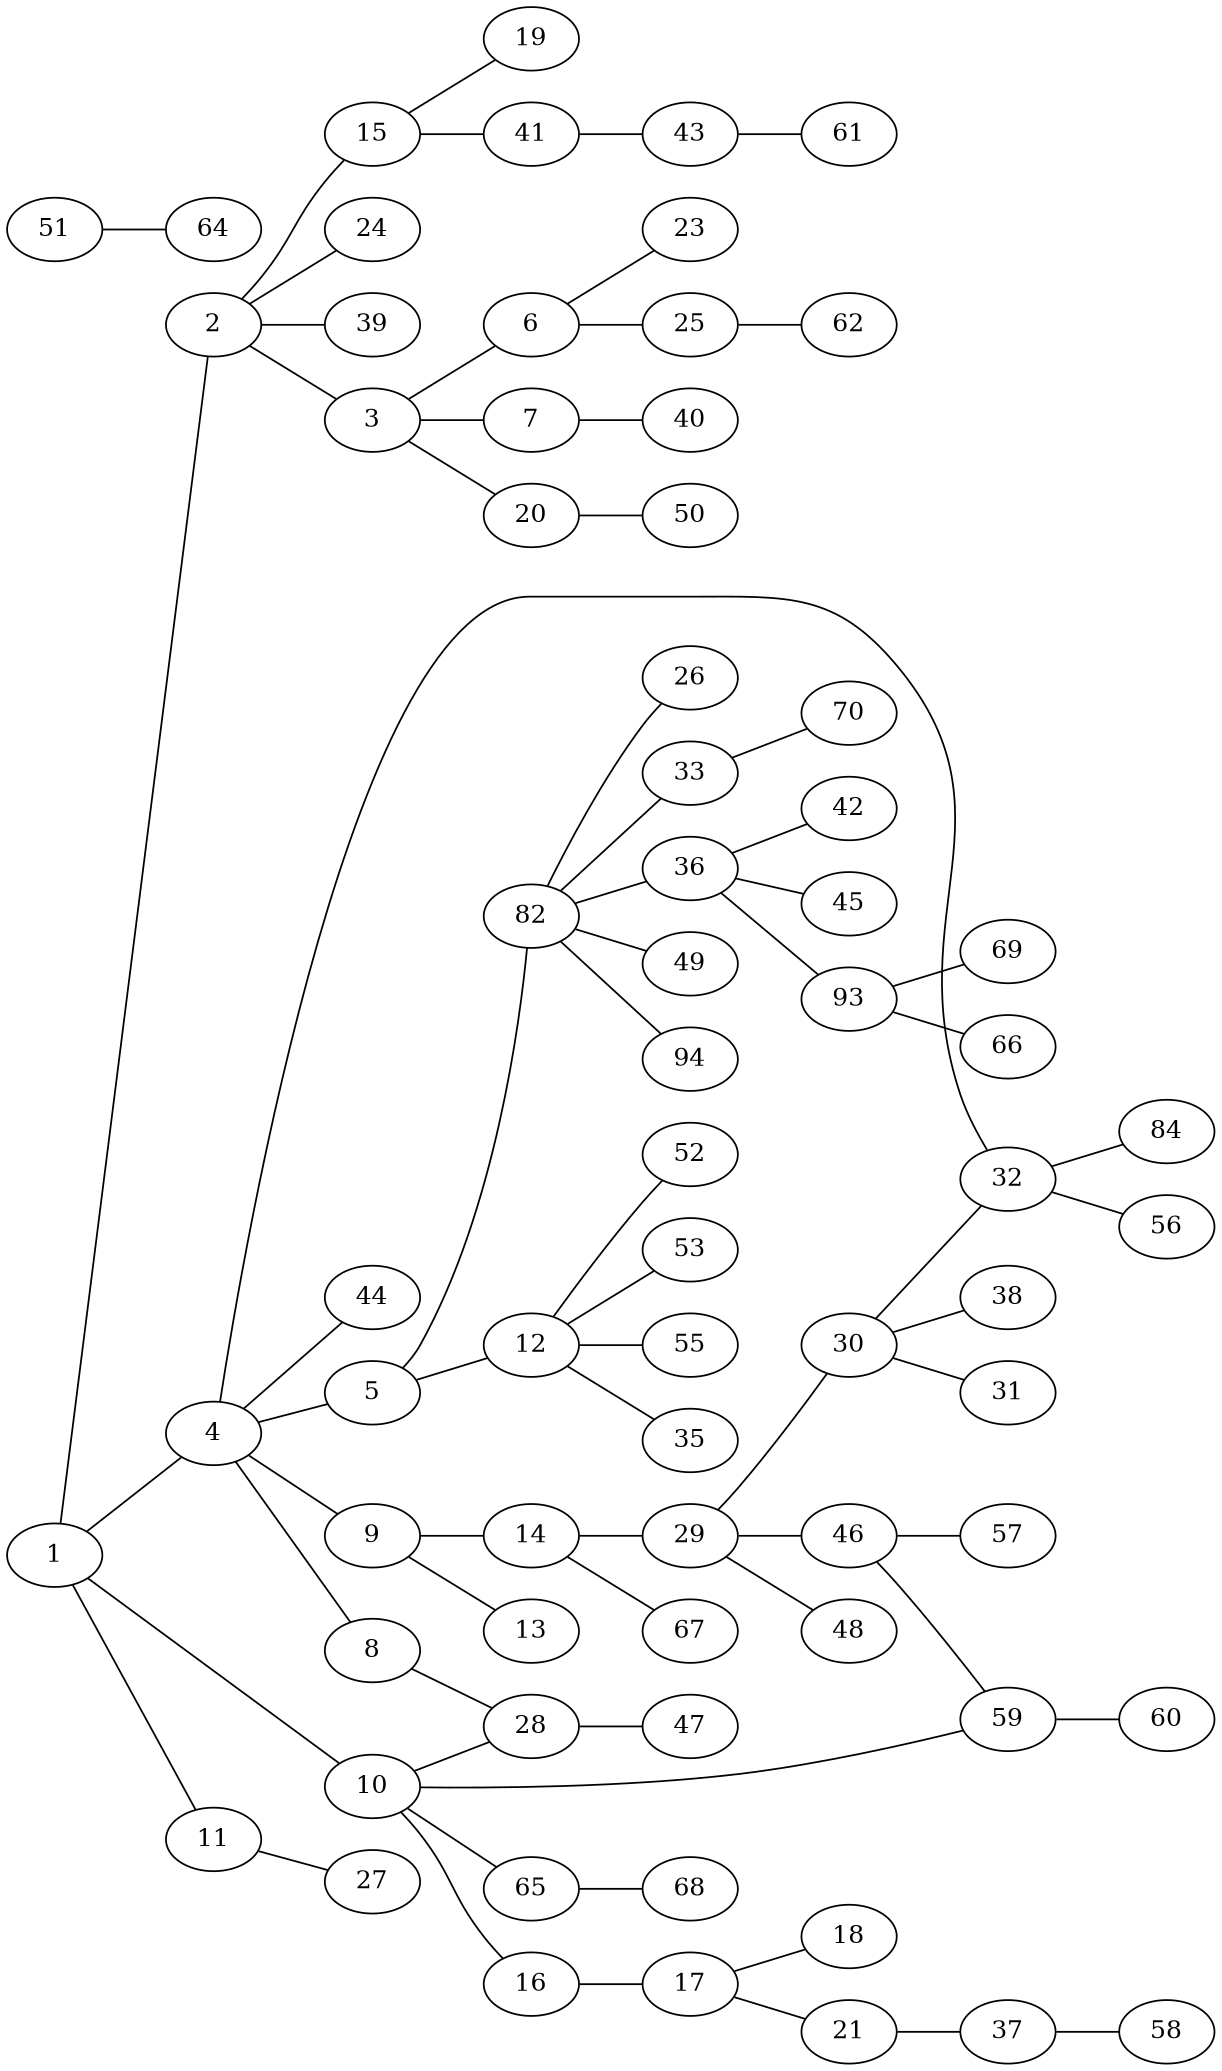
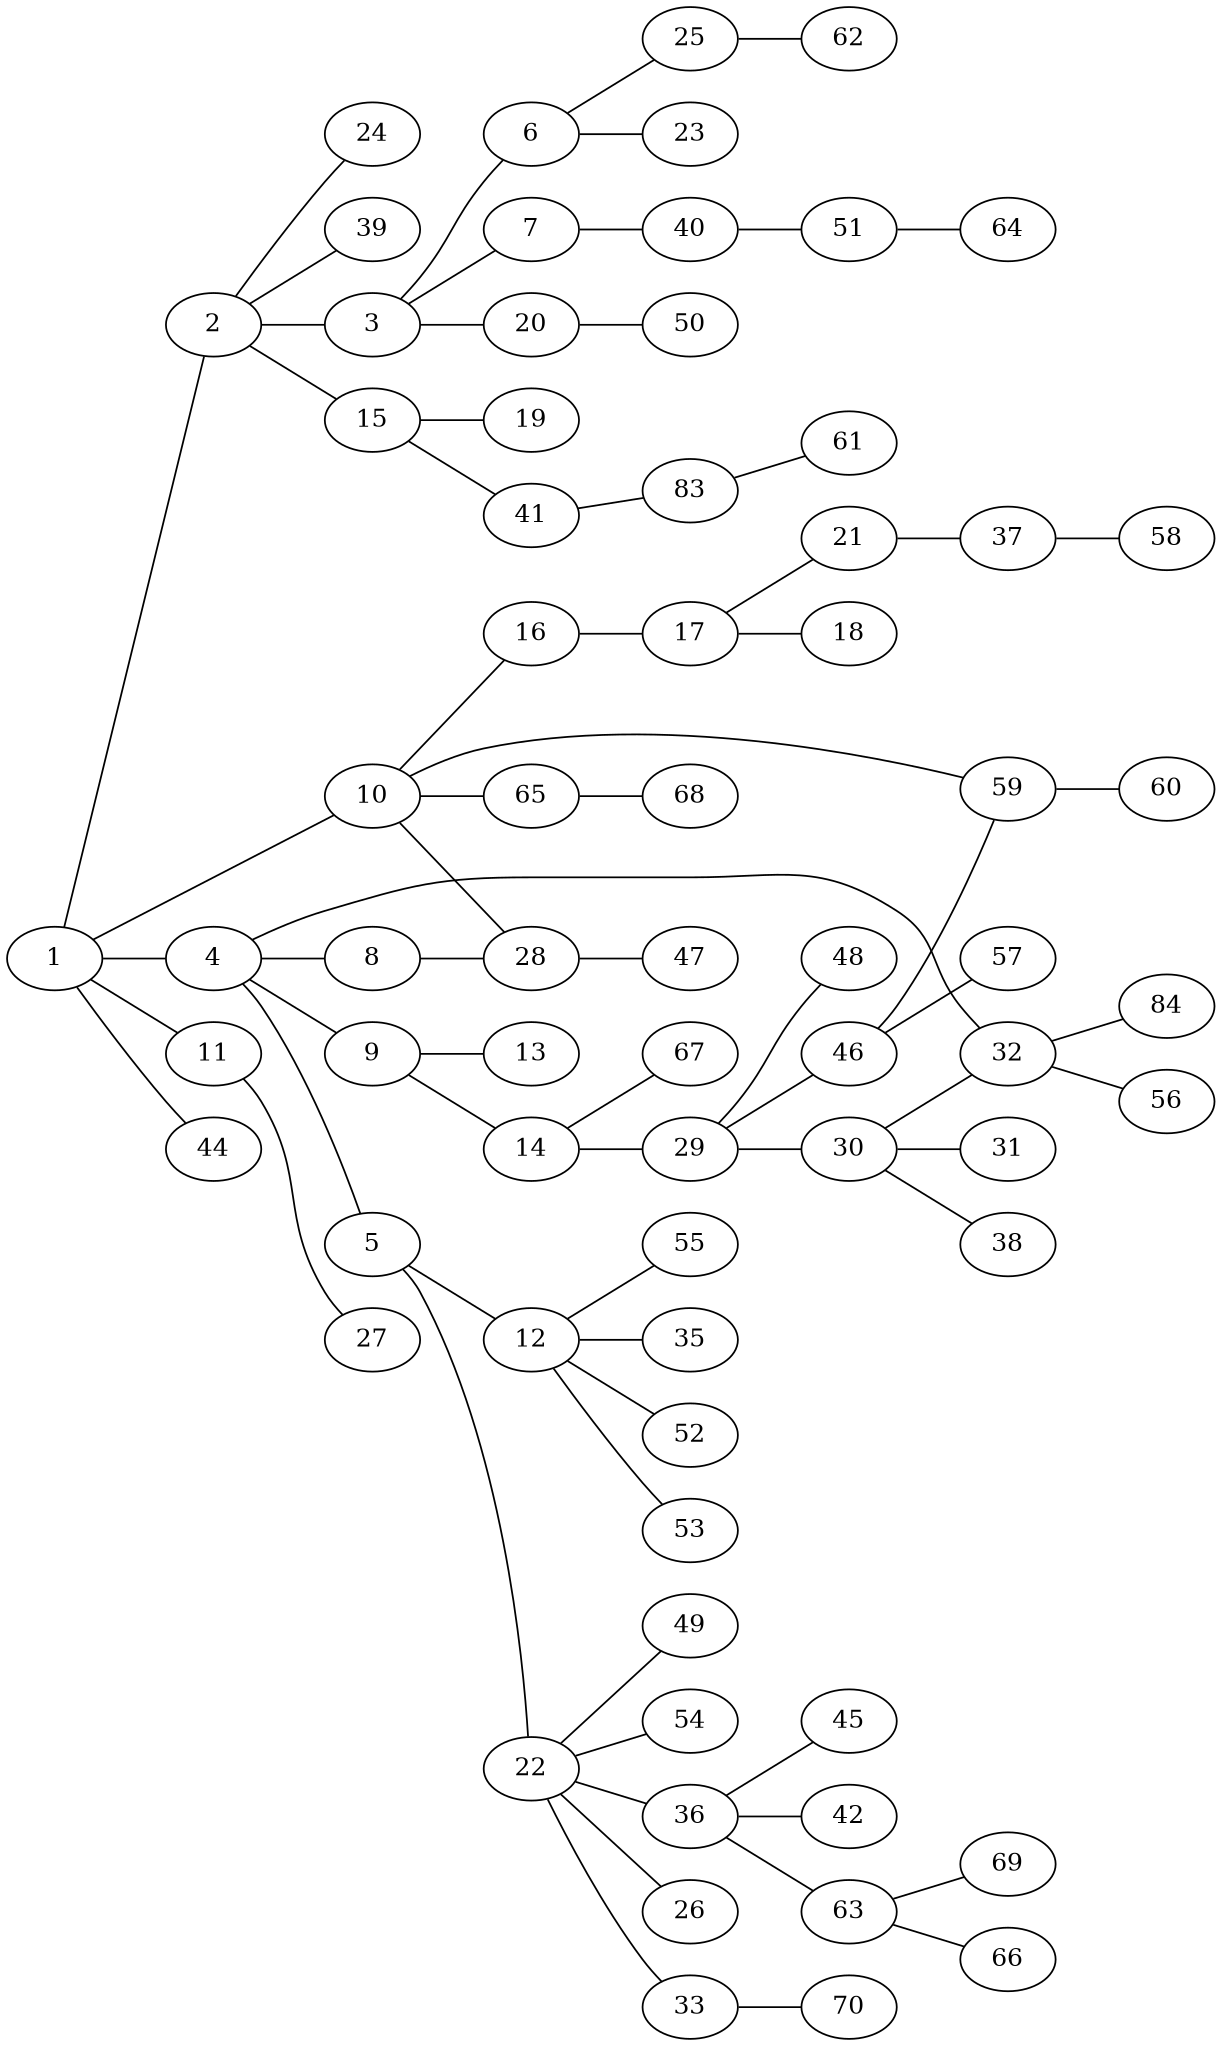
node "43": label "43" -> "83"
edge "40" -- "51": added
node "82": label "82" -> "22"
node "93": label "93" -> "63"
node "94": label "94" -> "54"
edge "44" -- "4": now "44" -- "1"
